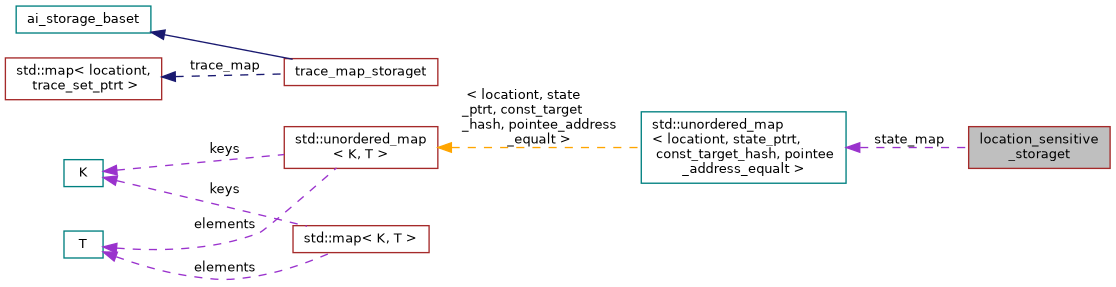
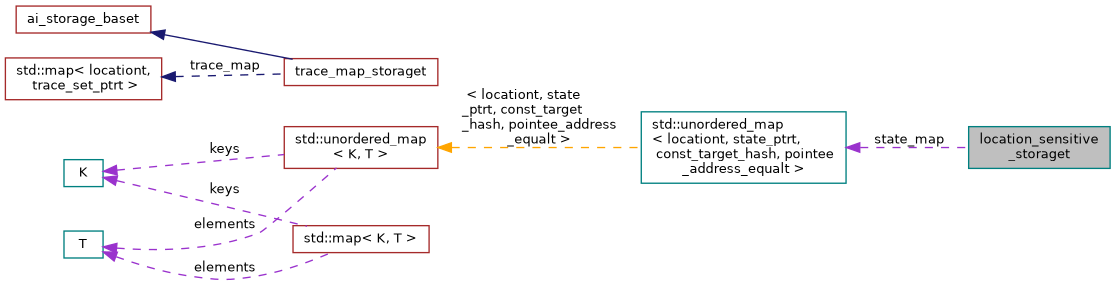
node "ai_storage_baset": color teal -> brown
node "location_sensitive _storaget": color brown -> teal
